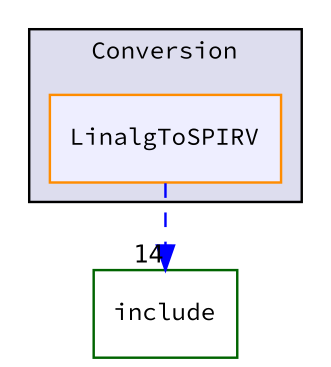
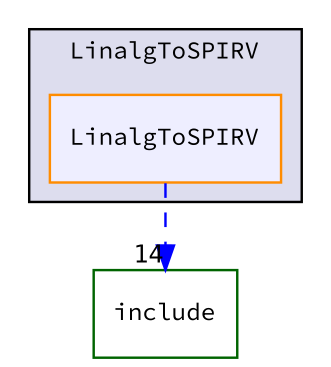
cluster "Conversion": label "Conversion" -> "LinalgToSPIRV"
